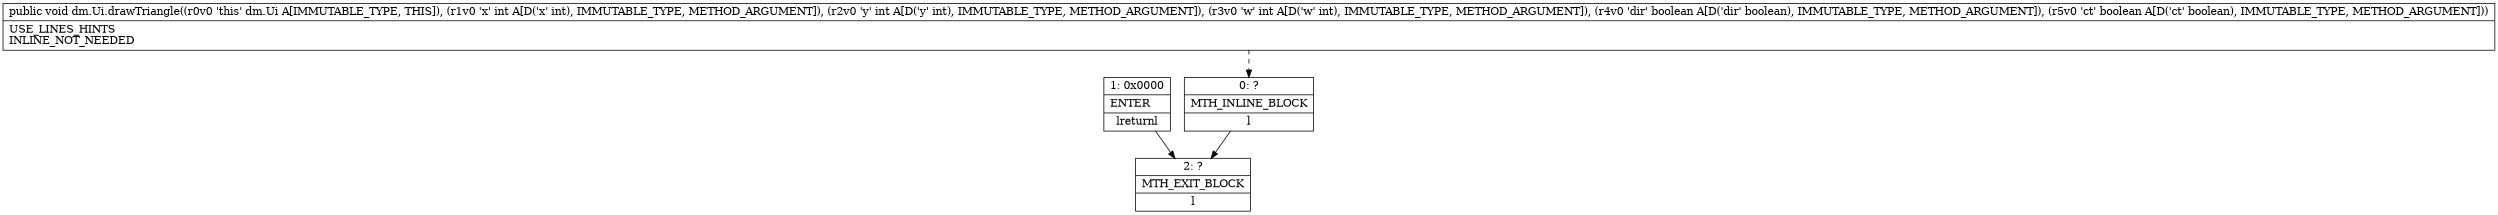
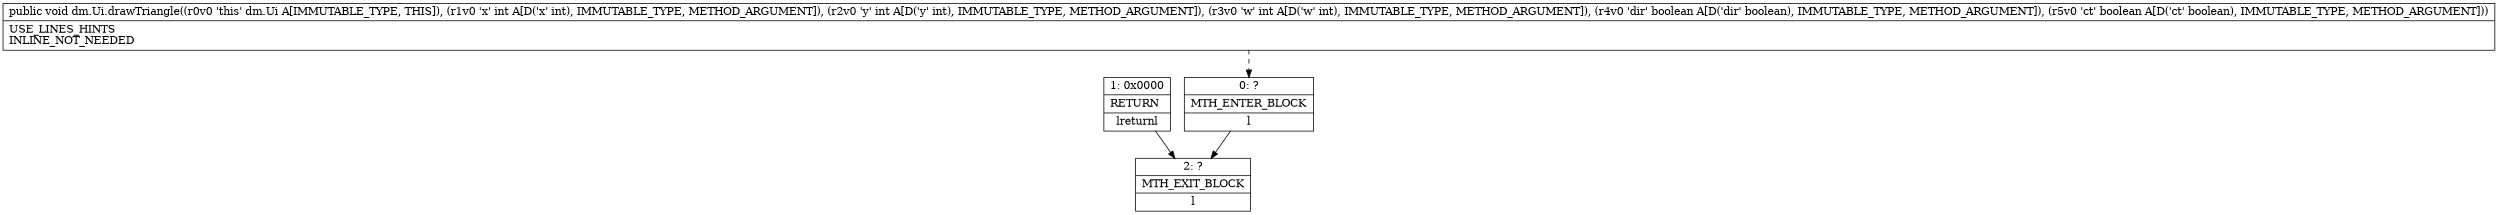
node "1: 0x0000": text "ENTER" -> "RETURN"
node "0: ?": text "MTH_INLINE_BLOCK" -> "MTH_ENTER_BLOCK"
